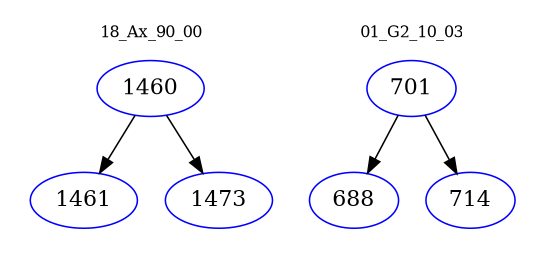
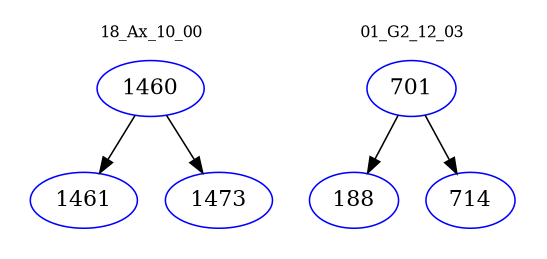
cluster "18_Ax_90_00": label "18_Ax_90_00" -> "18_Ax_10_00"
cluster "01_G2_10_03": label "01_G2_10_03" -> "01_G2_12_03"
node "688": label "688" -> "188"
